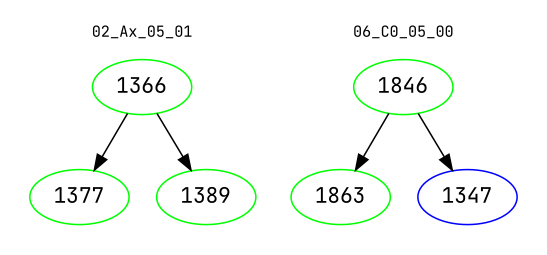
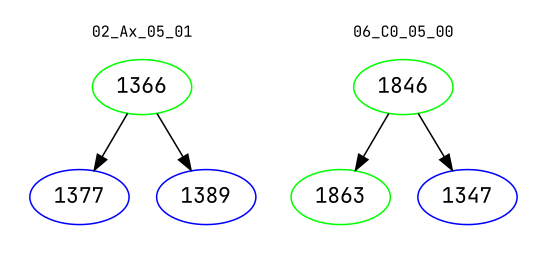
node "1377": color green -> blue
node "1389": color green -> blue
